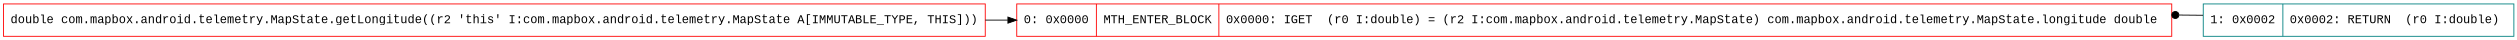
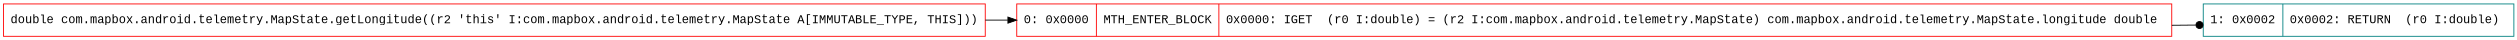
edge "1: 0x0002" -> "0: 0x0000": reversed
